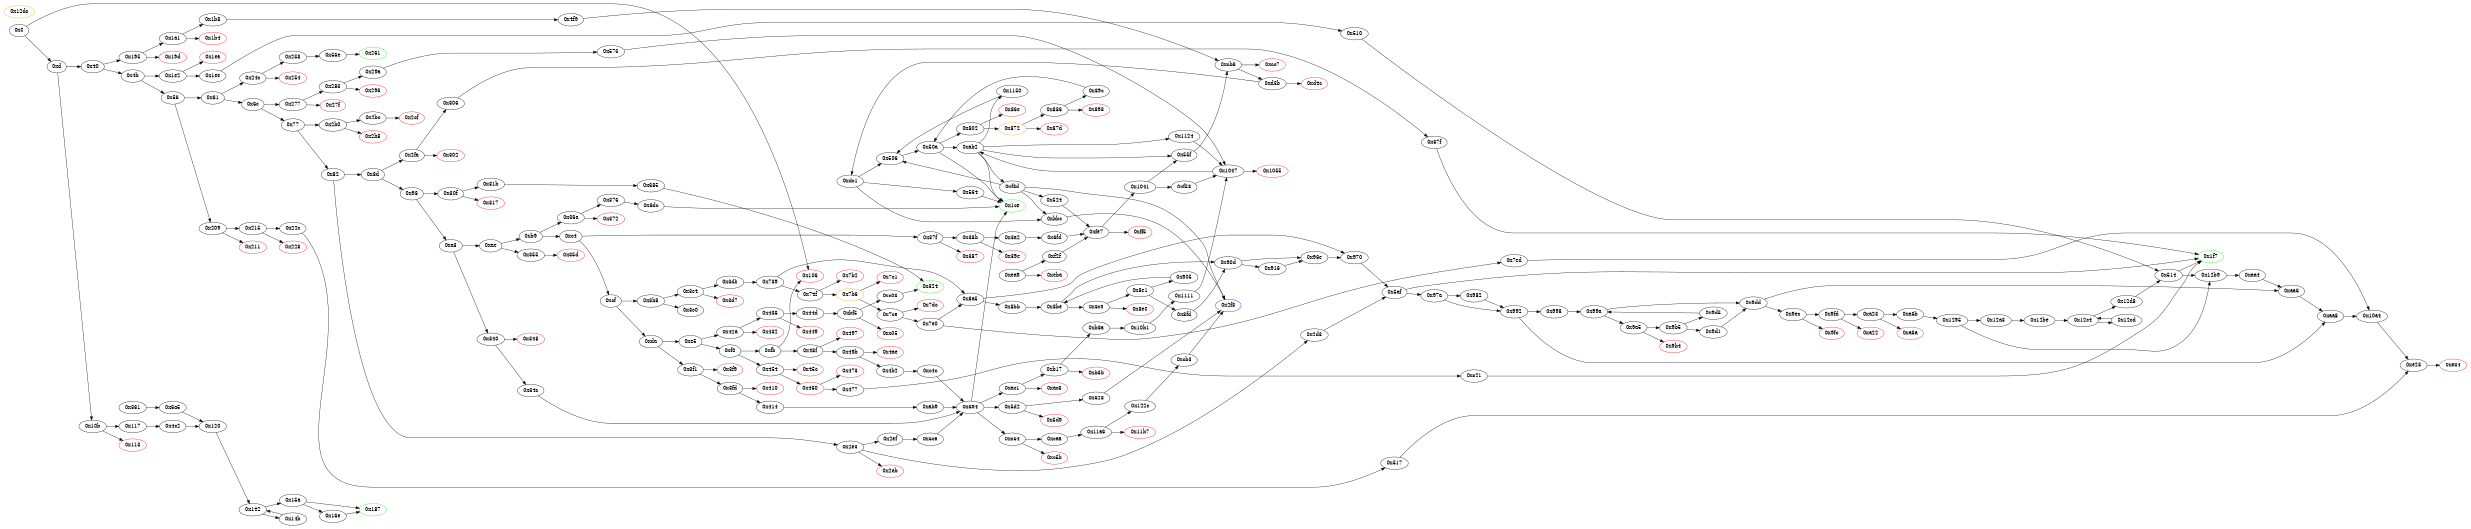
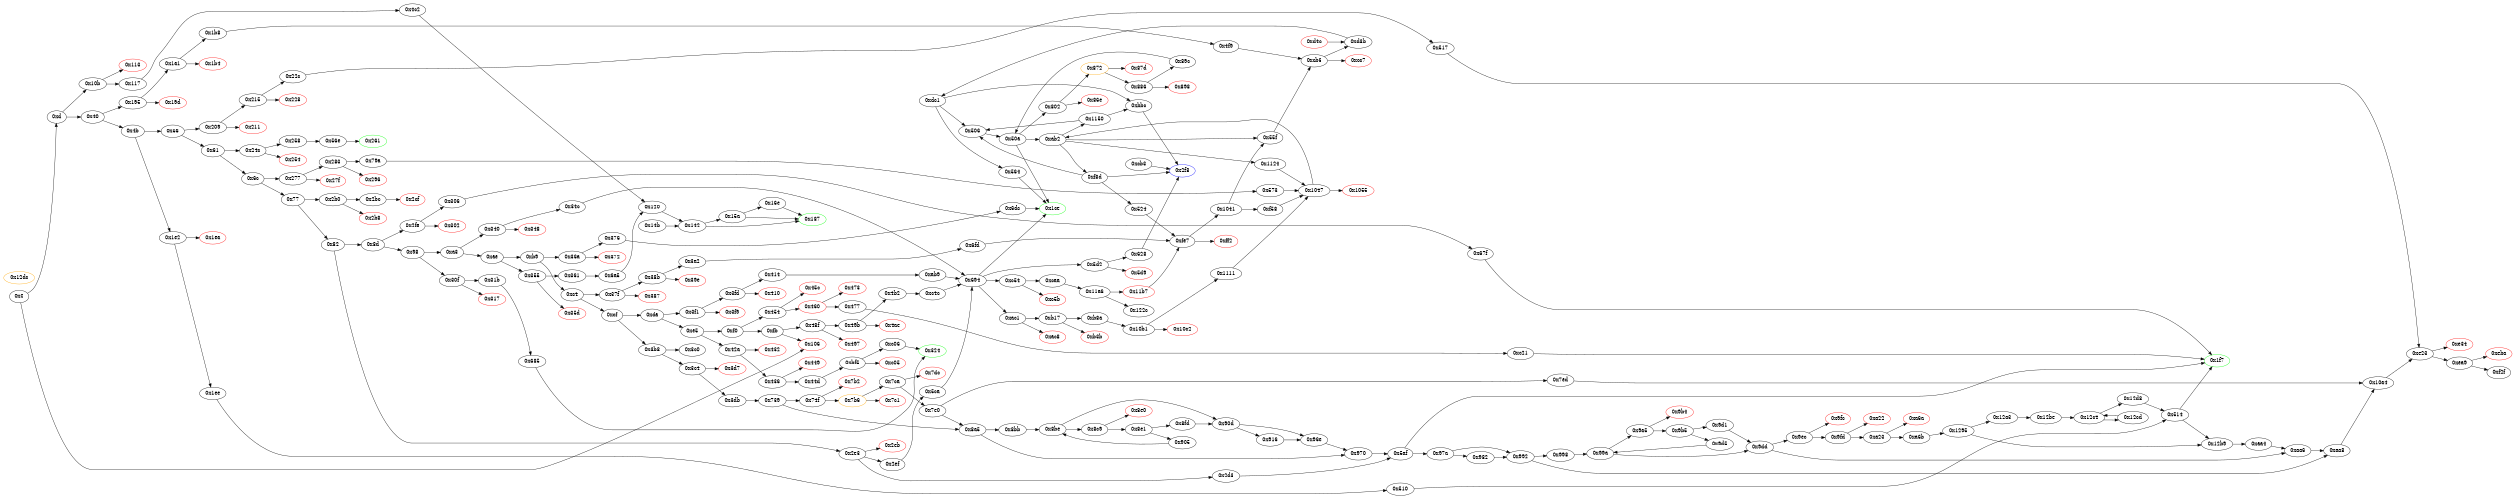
node "0x29a": label "0x29a" -> "0x79a"
edge "0xd3b" -> "0xd4c": reversed
edge "0xab2" -> "0x1ce": removed
edge "0xf8d" -> "0xbbc": now "0x1150" -> "0xbbc"
node "0xff5": label "0xff5" -> "0xff2"
edge "0xf2f" -> "0xfe7": now "0x11b7" -> "0xfe7"
edge "0x355" -> "0x361": added
node "0x10c2": added
edge "0xe23" -> "0xea9": added
edge "0x122c" -> "0xcb3": removed
edge "0x142" -> "0x14b": now "0x142" -> "0x187"
